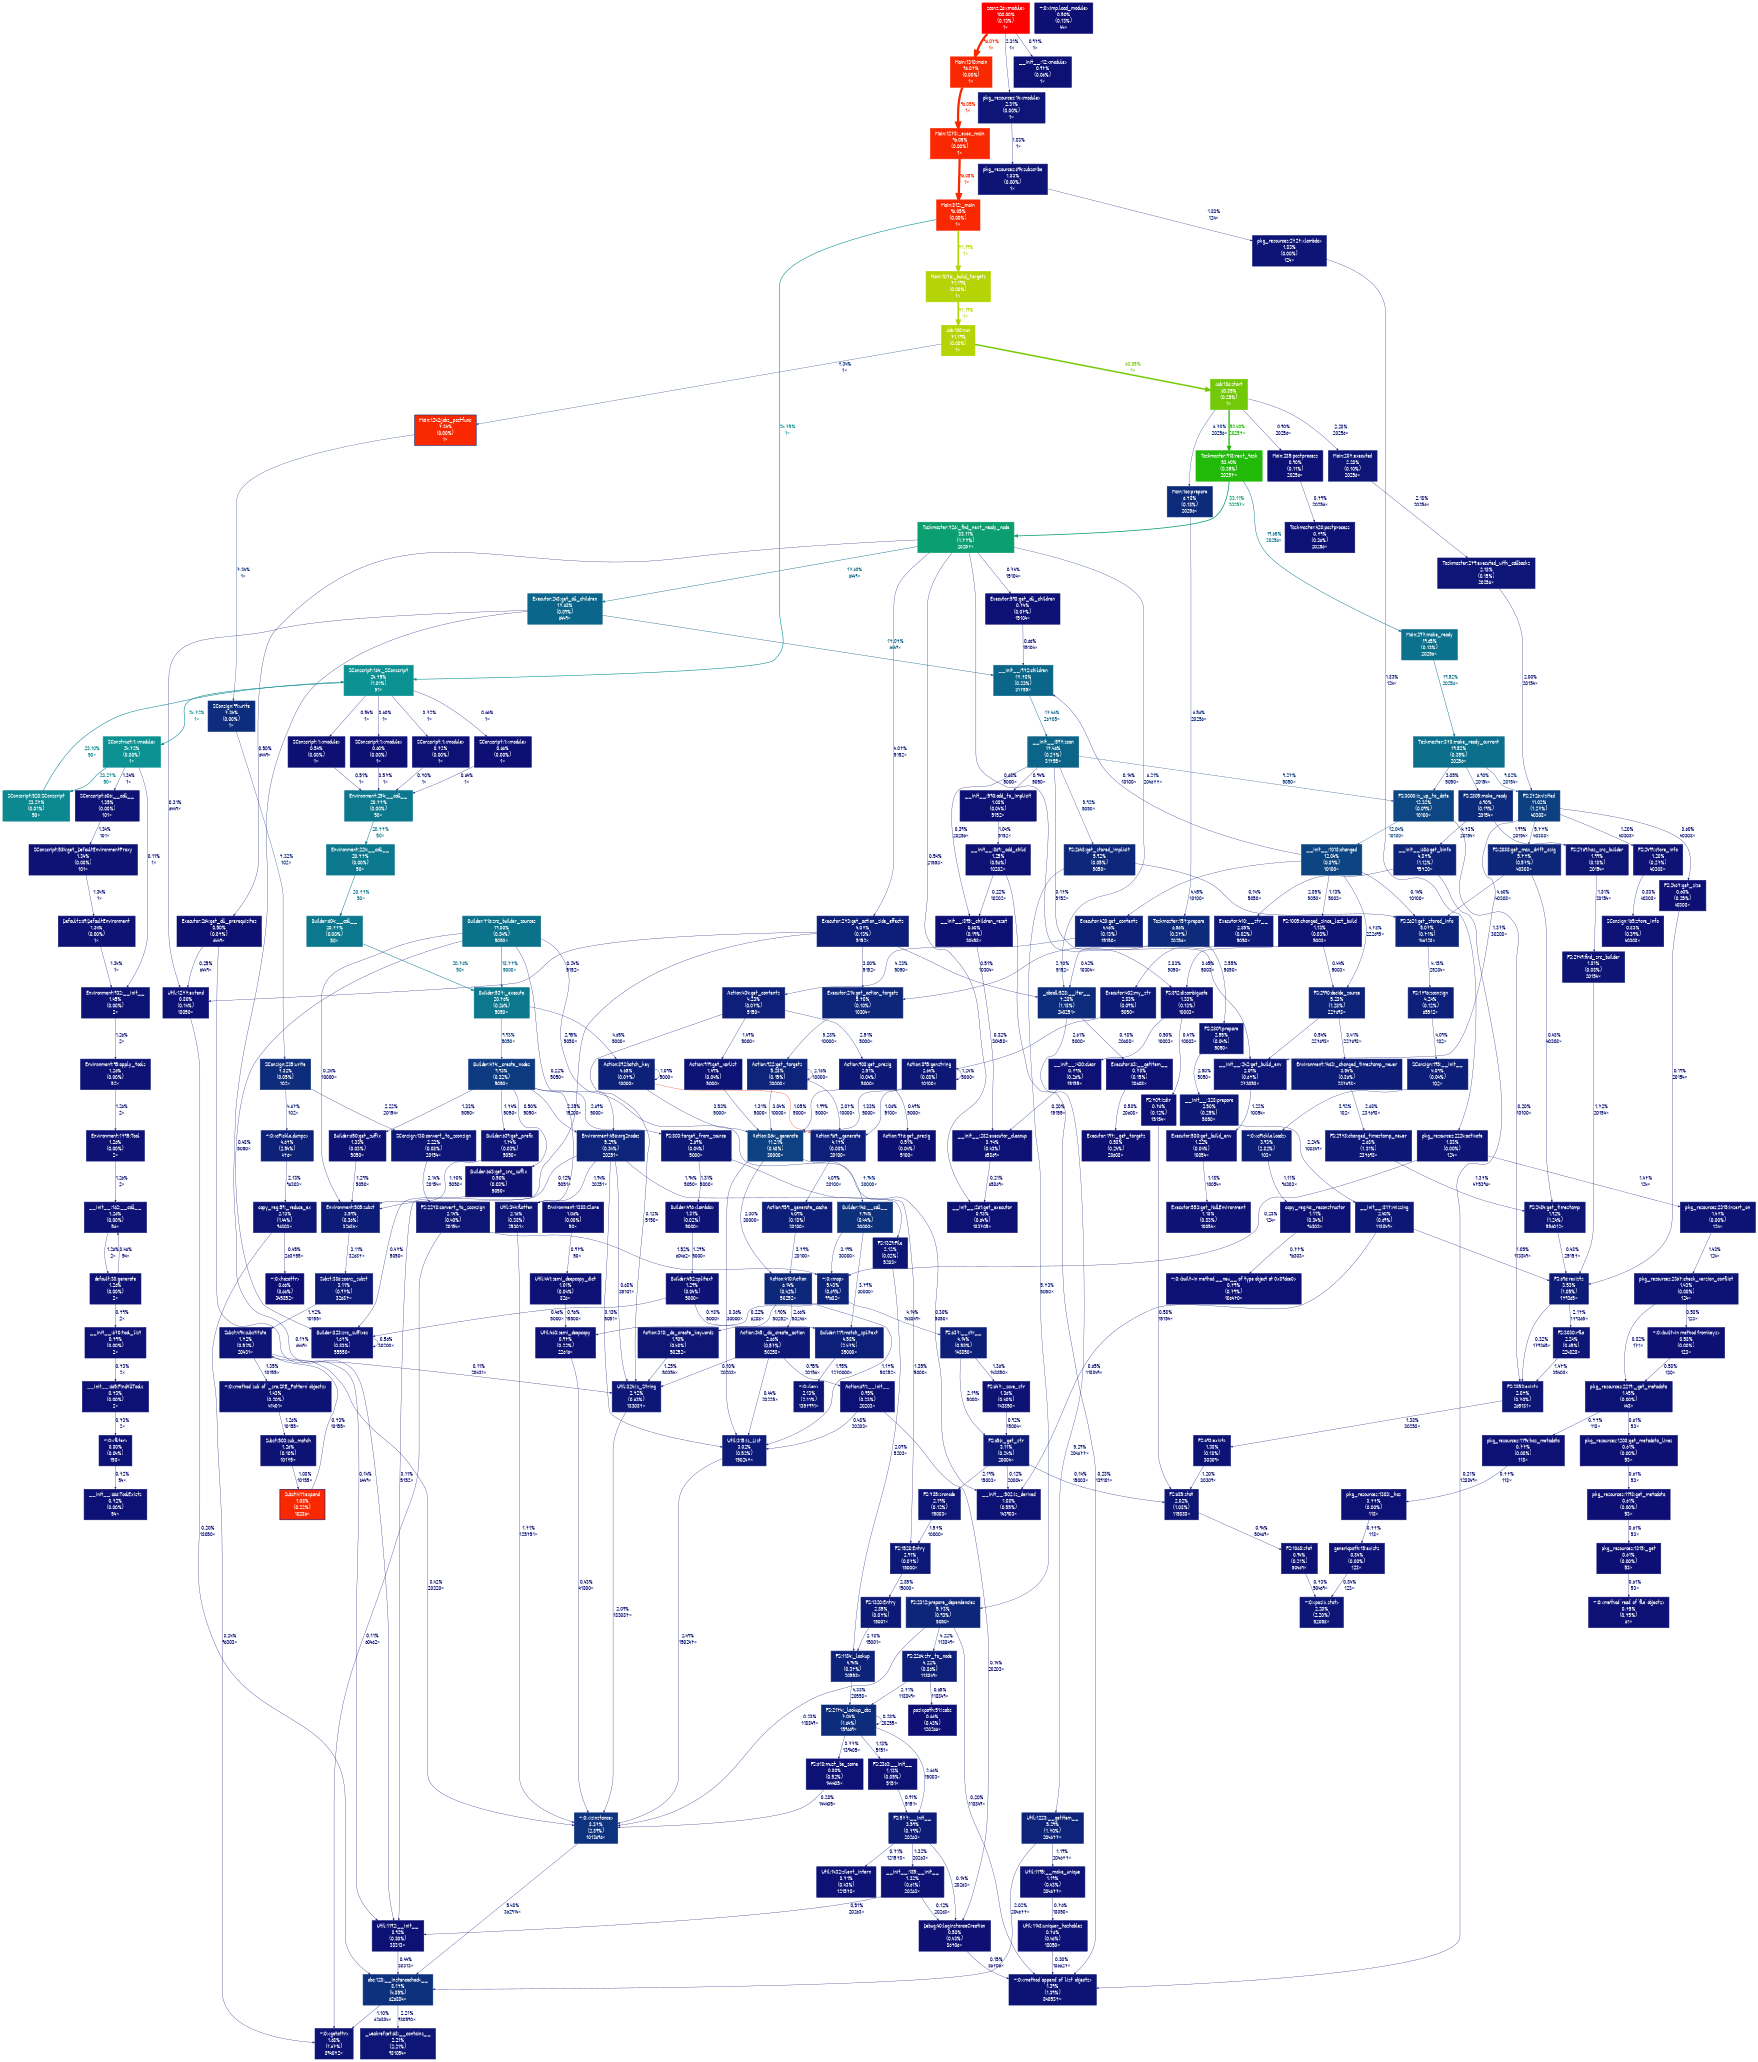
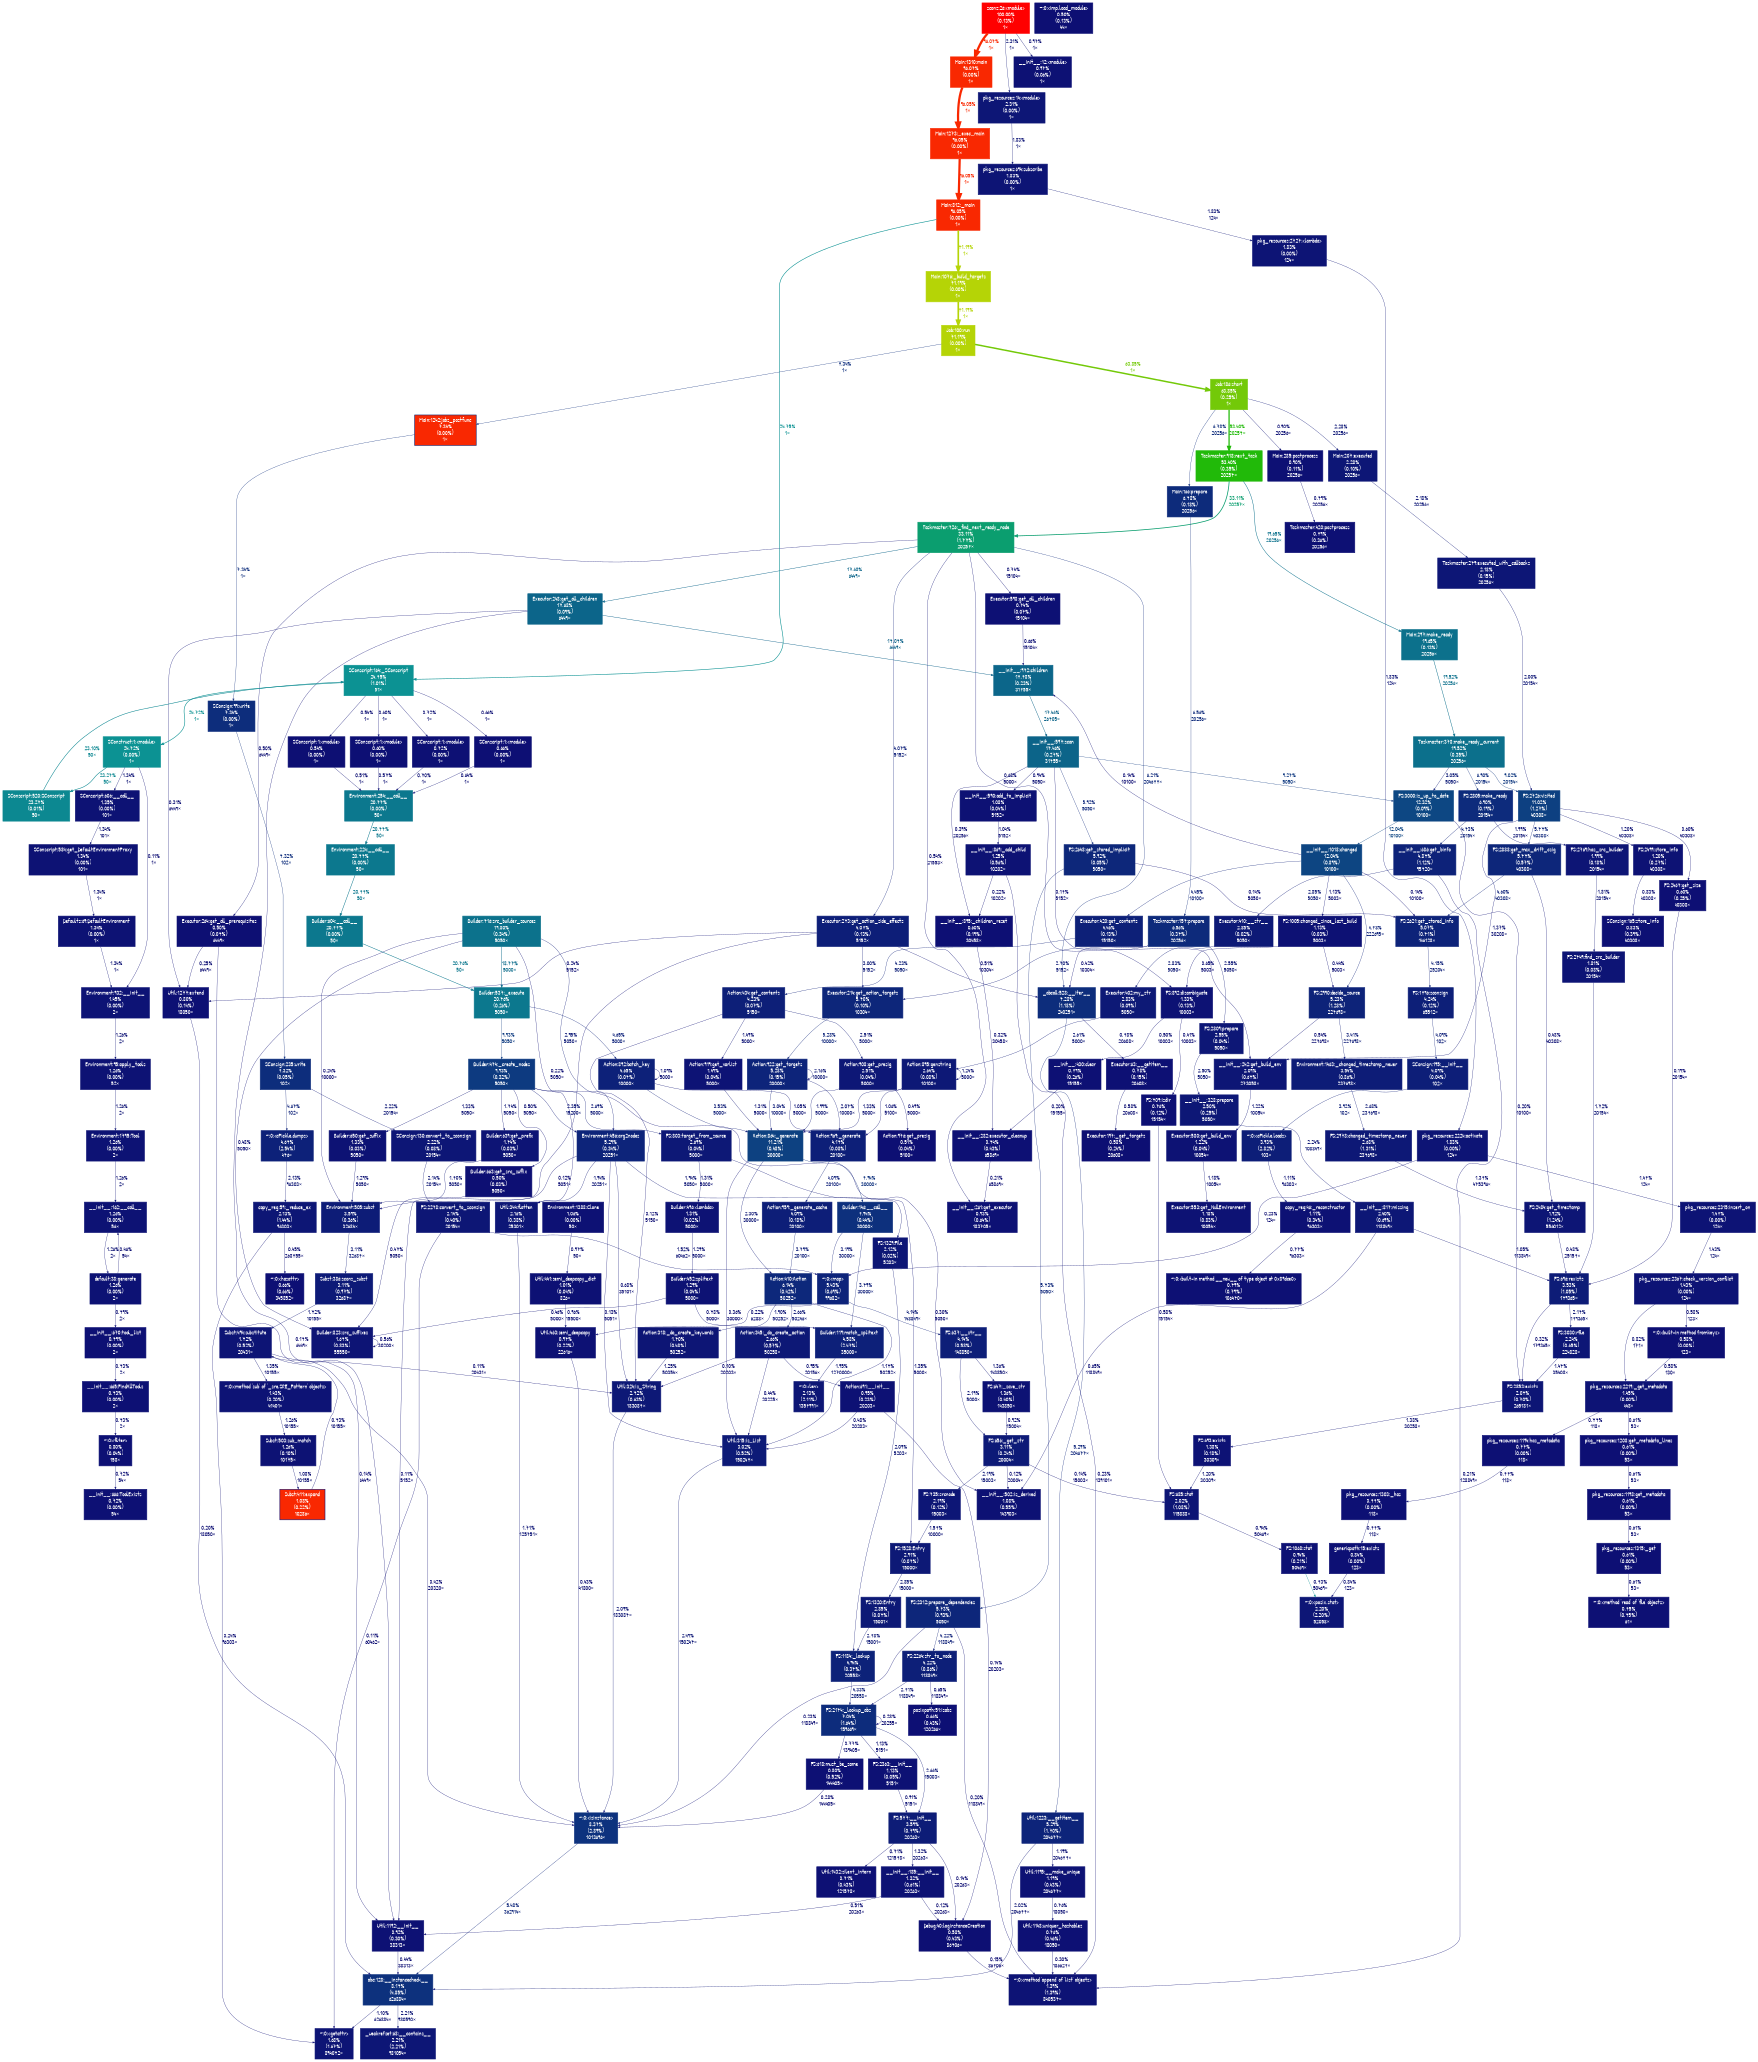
edge "Action:892:batch_key 4.65% (0.07%) 10000×" -> "Action:969:_generate 4.17% (0.08%) 20100×": color #f92801 -> #0d1174
node "Action:318:_do_create_keywords 1.90% (0.48%) 50252×": label "Action:318:_do_create_keywords 1.90% (0.48%) 50252×" -> "Action:318:_do_create_keywords 1.70% (0.48%) 50252×"
edge "FS:1068:stat 0.94% (0.21%) 50469×" -> "~:0:<posix.stat> 2.20% (2.20%) 52058×": color #0d1074 -> #0c9293
